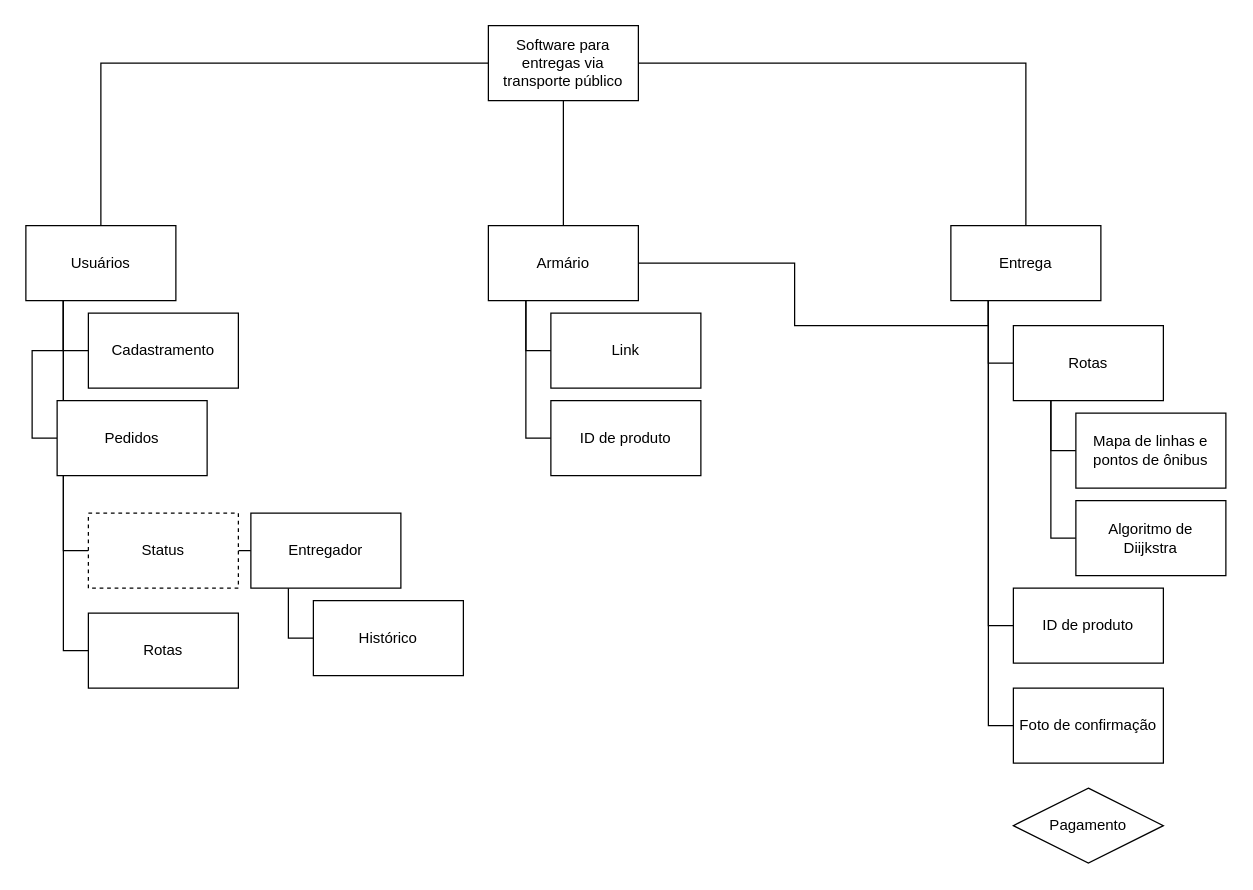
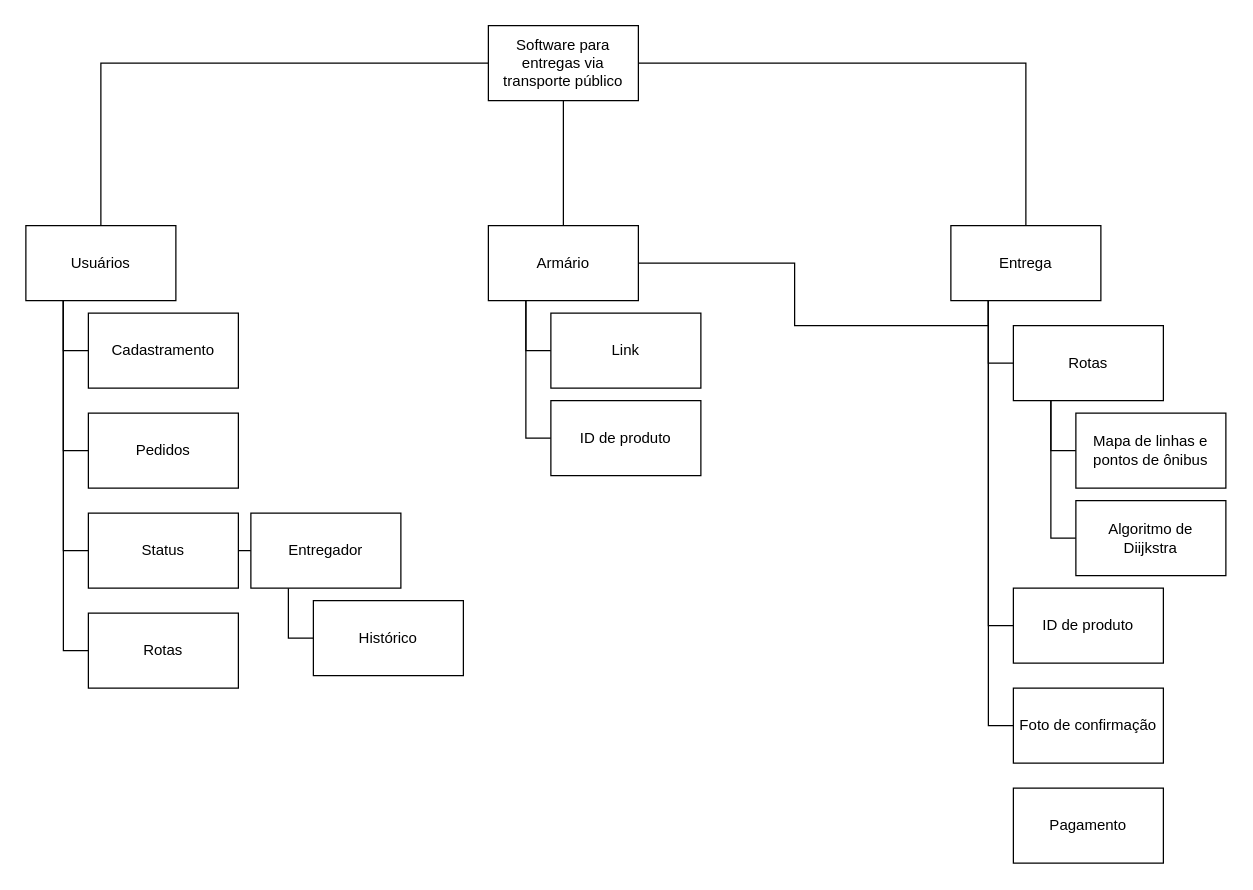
node "Pedidos": moved (132, 438) -> (163, 451)
node "Status": style dashed -> solid
node "Pagamento": shape diamond -> rectangle
